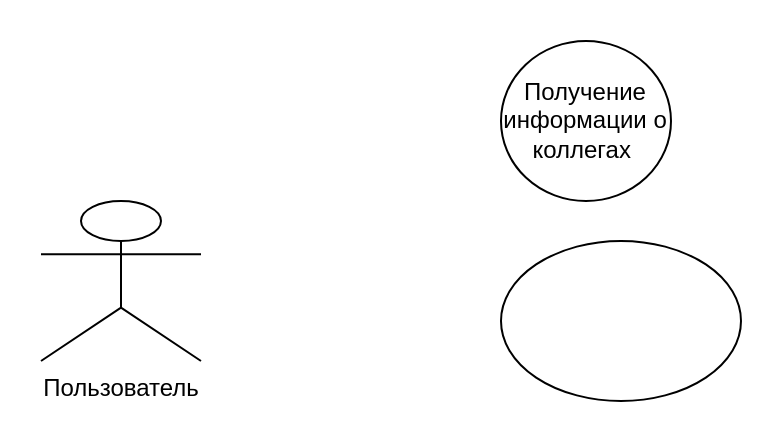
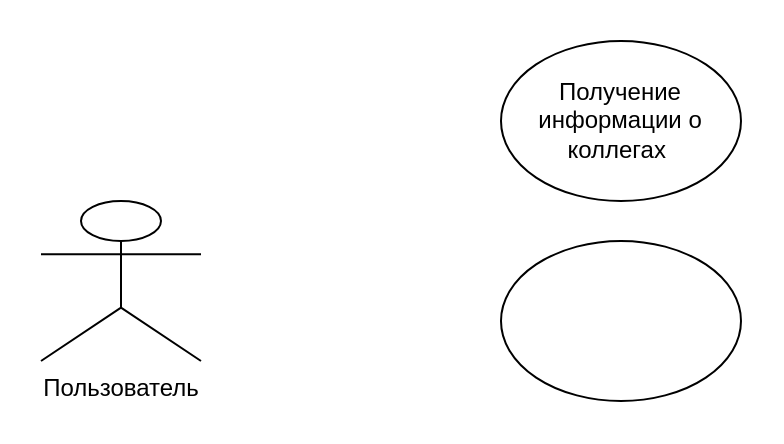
node "Получение информации о коллегах": size 170x160 -> 240x160
